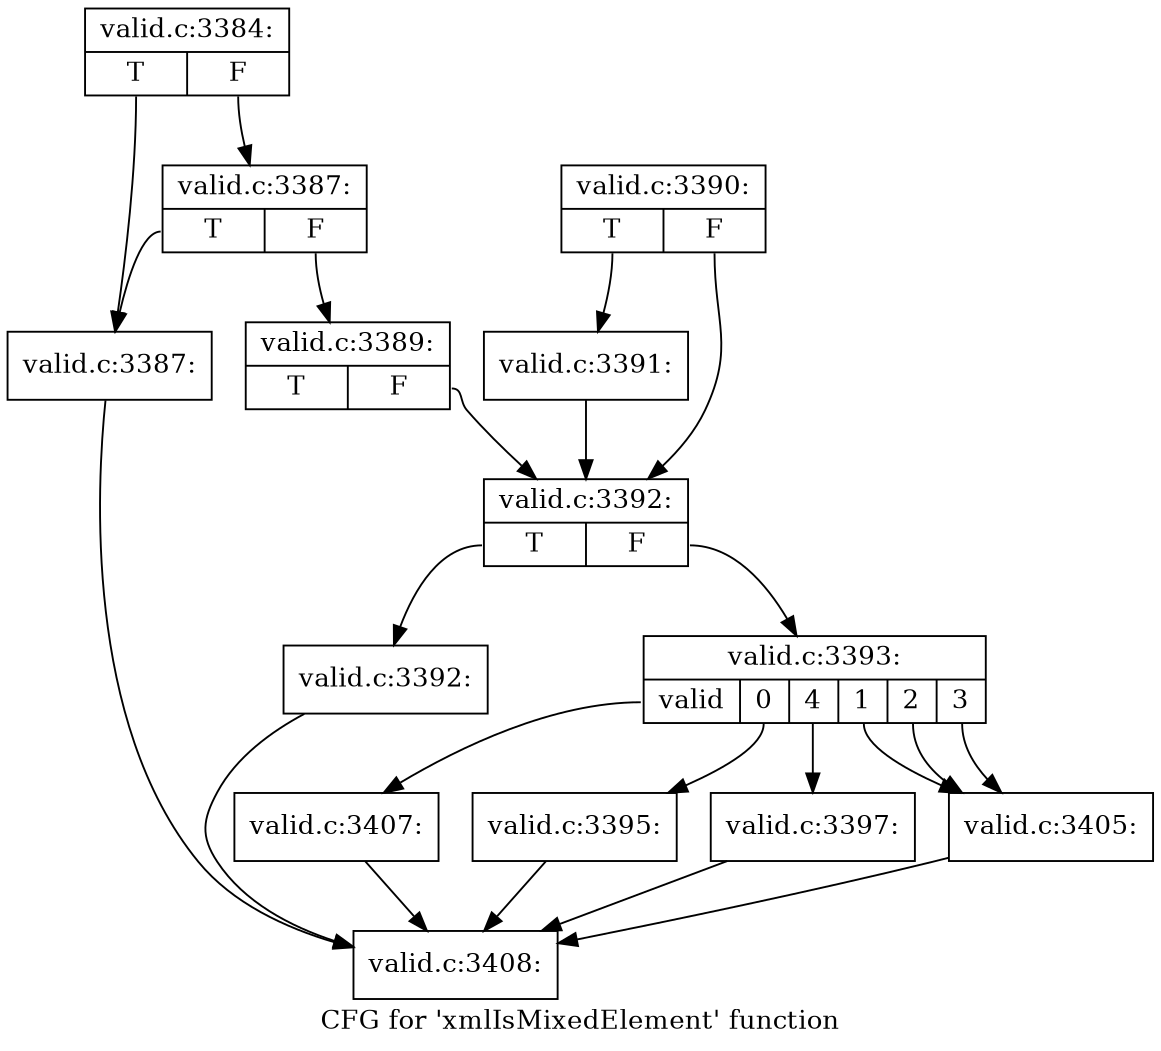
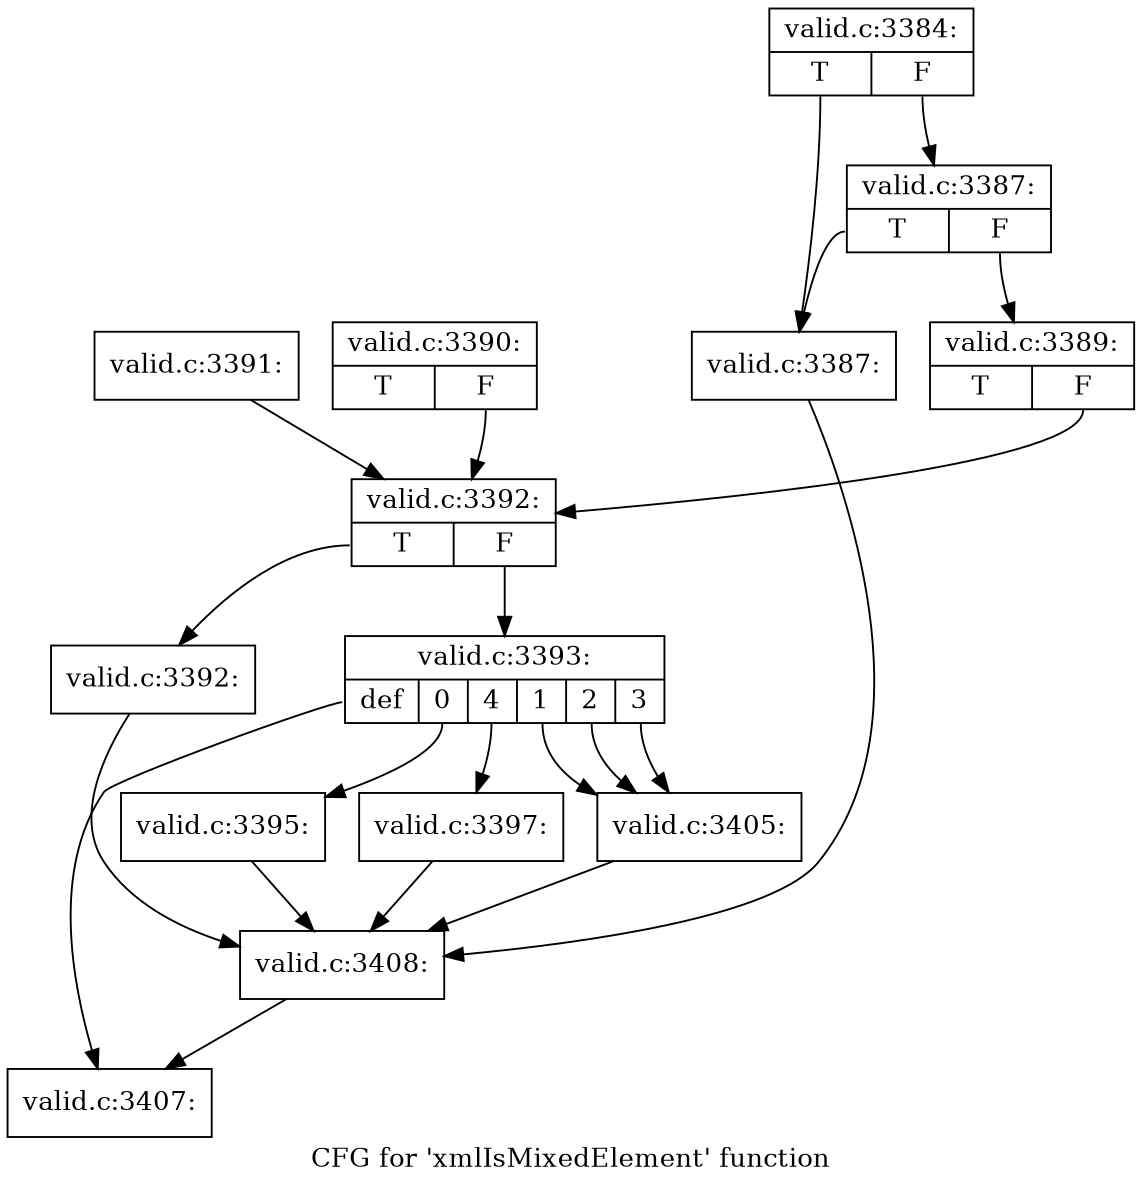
edge "valid.c:3390:" -> "valid.c:3391:": removed
node "valid.c:3393:": text "valid" -> "def"
edge "valid.c:3407:" -> "valid.c:3408:": reversed
